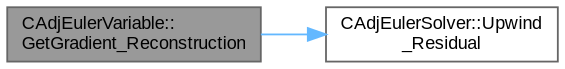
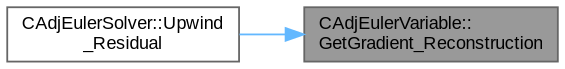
edge "CAdjEulerVariable:: GetGradient_Reconstruction" -> "CAdjEulerSolver::Upwind _Residual": reversed
